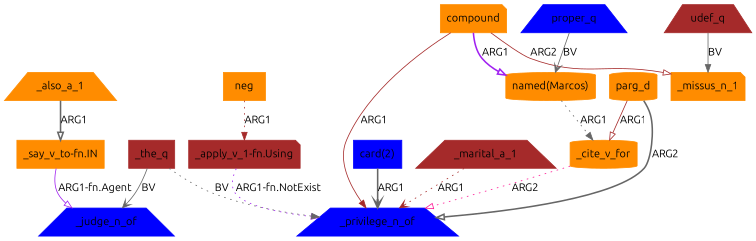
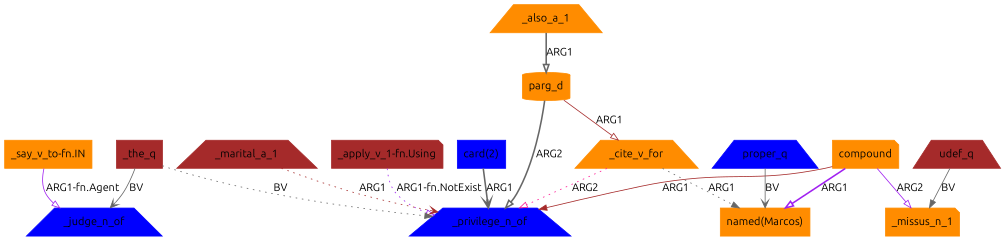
edge "compound" -> "_missus_n_1": color brown -> purple
node "neg": removed
node "named(Marcos)": shape cylinder -> box
edge "_also_a_1" -> "_say_v_to-fn.IN": now "_also_a_1" -> "parg_d"
edge "named(Marcos)" -> "_cite_v_for": reversed
node "_cite_v_for": shape cylinder -> trapezium
